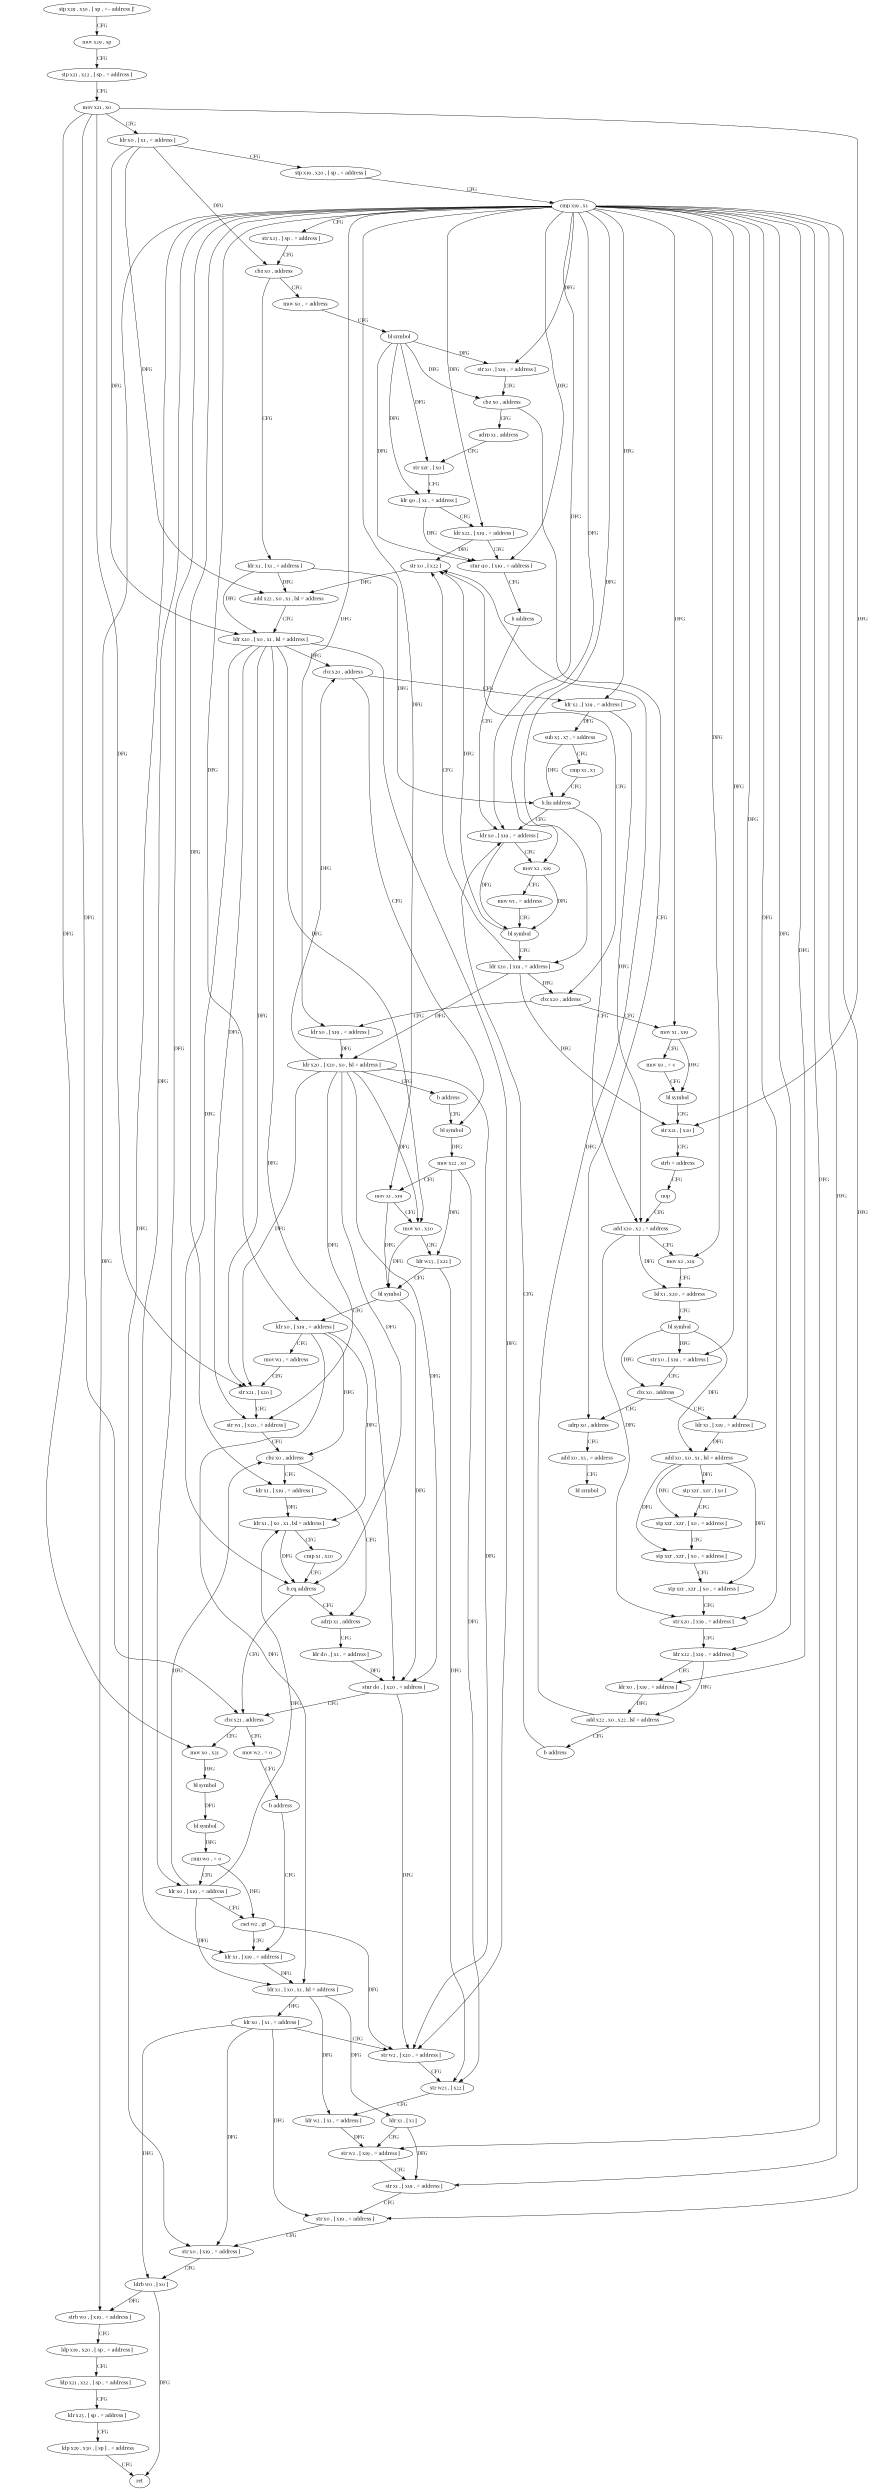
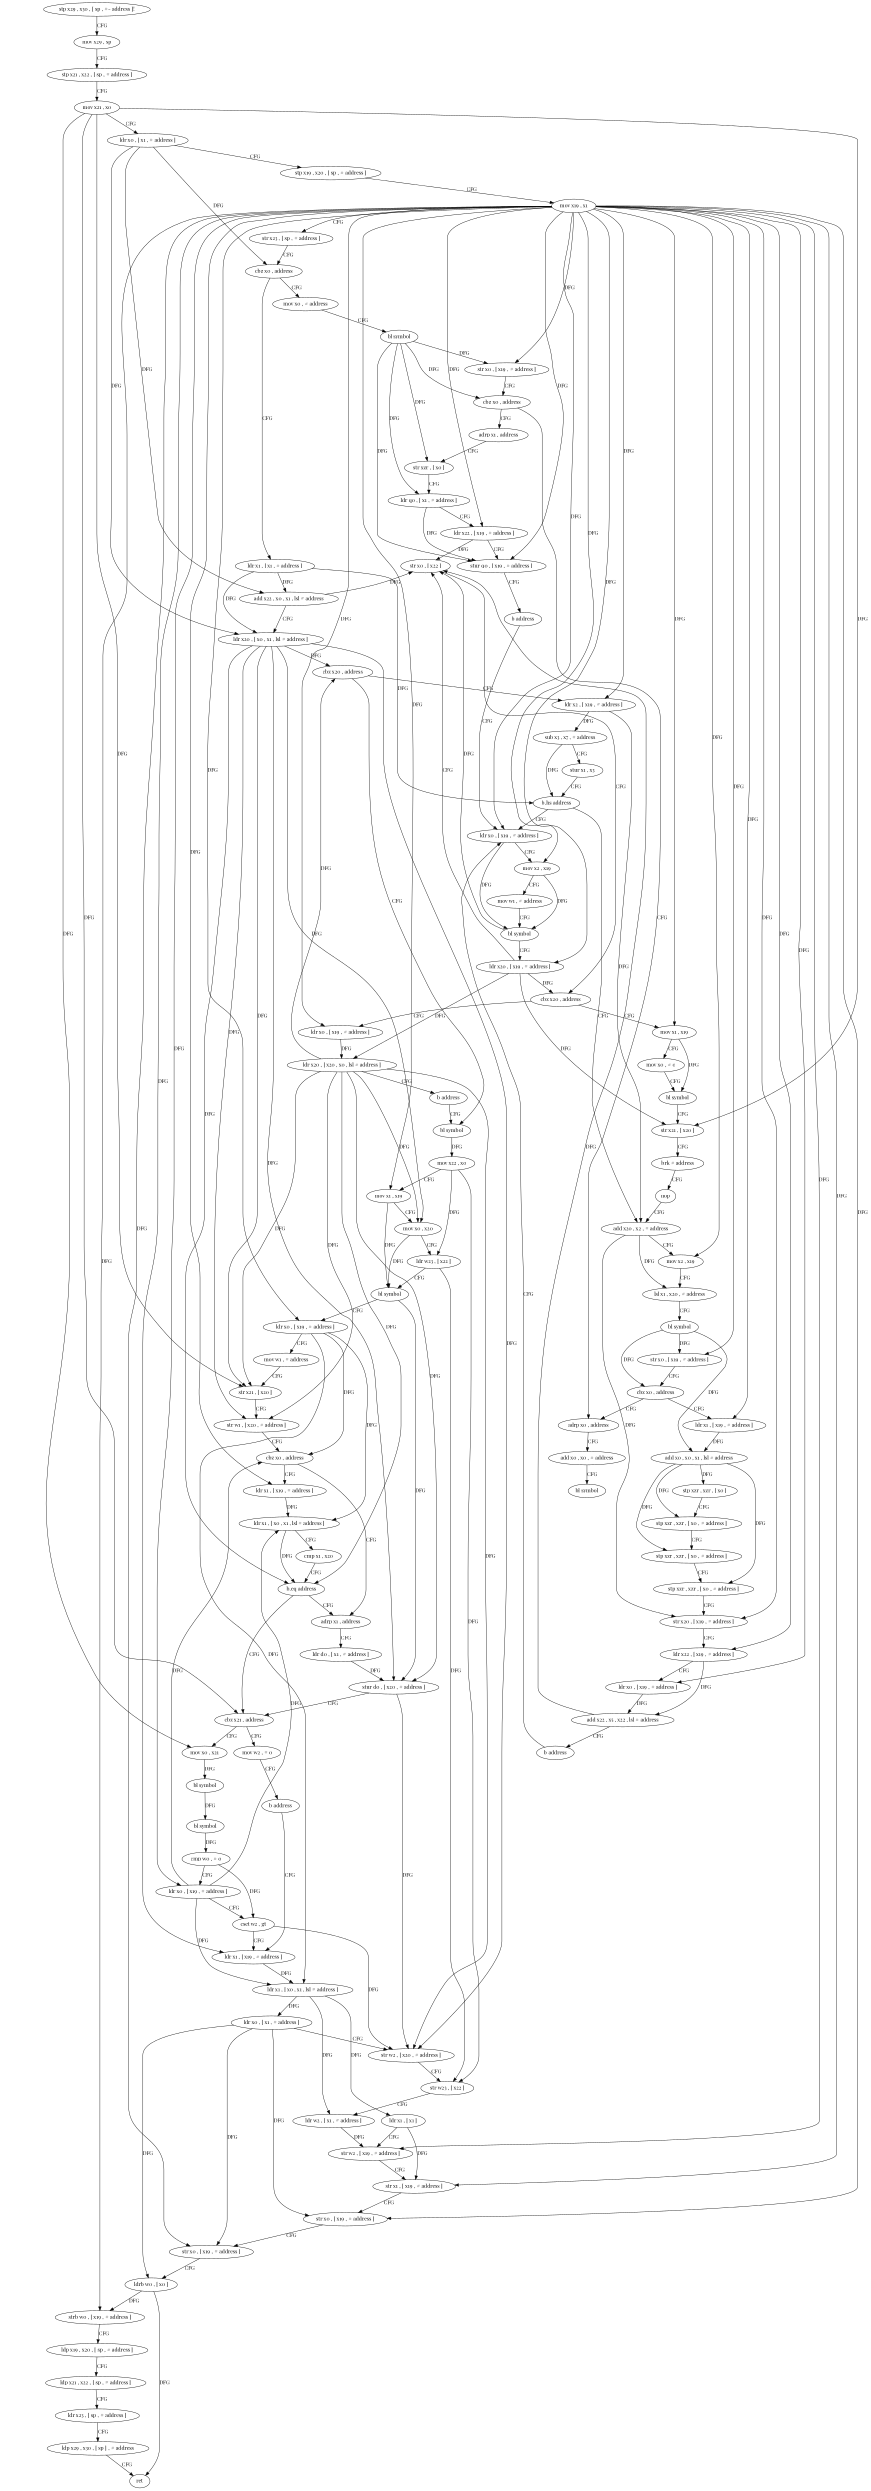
node "cmp x19 , x1": label "cmp x19 , x1" -> "mov x19 , x1"
edge "str x0 , [ x22 ]" -> "add x22 , x0 , x1 , lsl # address": reversed
node "cmp x1 , x3": label "cmp x1 , x3" -> "stur x1 , x3"
node "strb # address": label "strb # address" -> "brk # address"
node "add x0 , x5 , # address": label "add x0 , x5 , # address" -> "add x0 , x0 , # address"
node "add x22 , x0 , x22 , lsl # address": label "add x22 , x0 , x22 , lsl # address" -> "add x22 , x5 , x22 , lsl # address"
